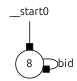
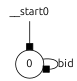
node "8": label "8" -> "0"
